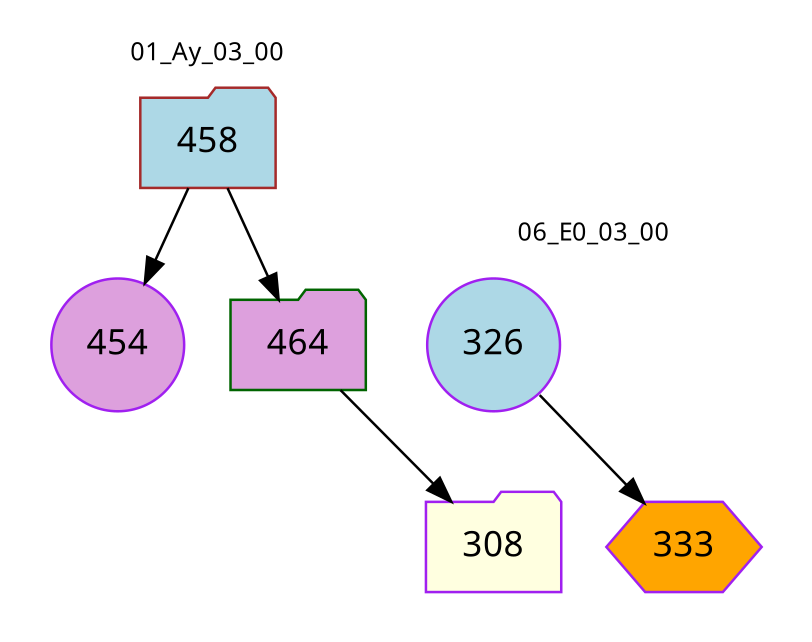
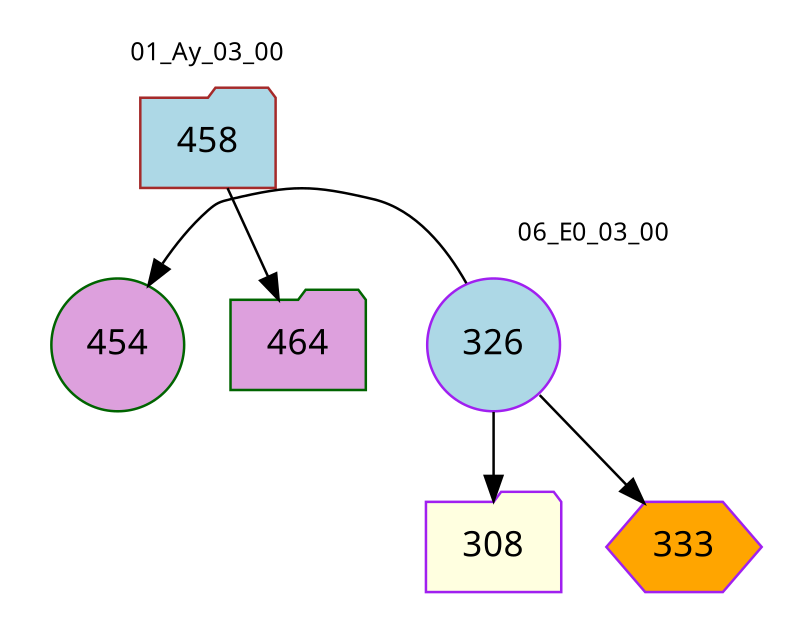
edge "458" -> "454": now "326" -> "454"
node "454": color purple -> darkgreen
edge "464" -> "308": now "326" -> "308"
